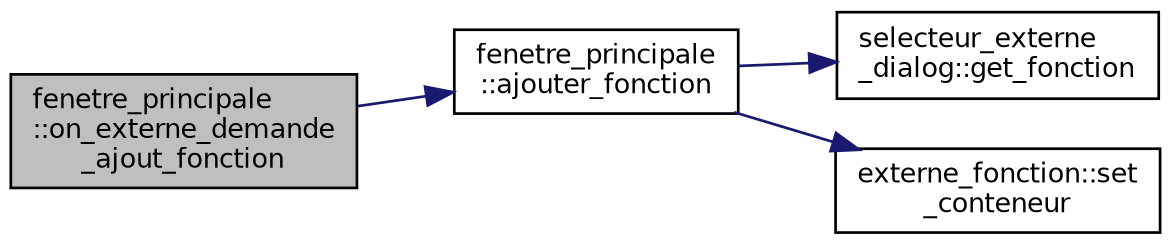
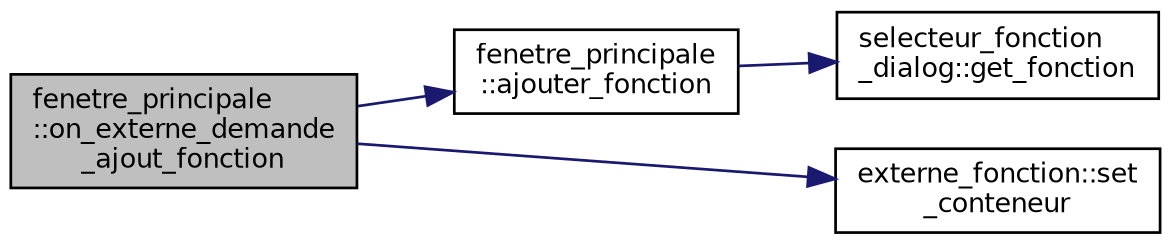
node "selecteur_externe _dialog::get_fonction": label "selecteur_externe _dialog::get_fonction" -> "selecteur_fonction _dialog::get_fonction"
edge "fenetre_principale ::ajouter_fonction" -> "externe_fonction::set _conteneur": now "fenetre_principale ::on_externe_demande _ajout_fonction" -> "externe_fonction::set _conteneur"
